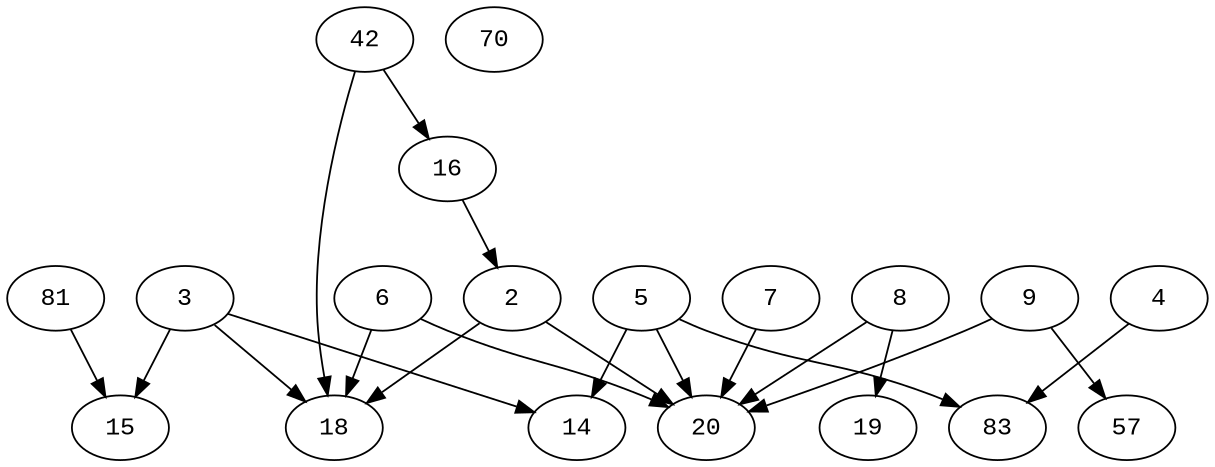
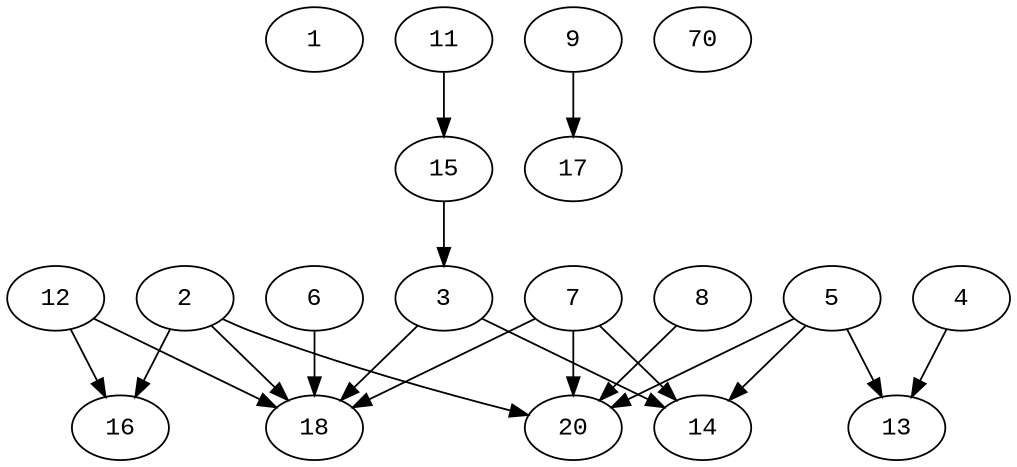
node "1": added
node "42": label "42" -> "12"
edge "16" -> "2": reversed
node "81": label "81" -> "11"
edge "3" -> "15": reversed
edge "7" -> "14": added
edge "9" -> "20": removed
edge "7" -> "18": added
edge "6" -> "20": removed
node "19": removed
node "83": label "83" -> "13"
node "57": label "57" -> "17"
